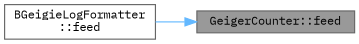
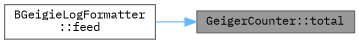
node "GeigerCounter::feed": label "GeigerCounter::feed" -> "GeigerCounter::total"
